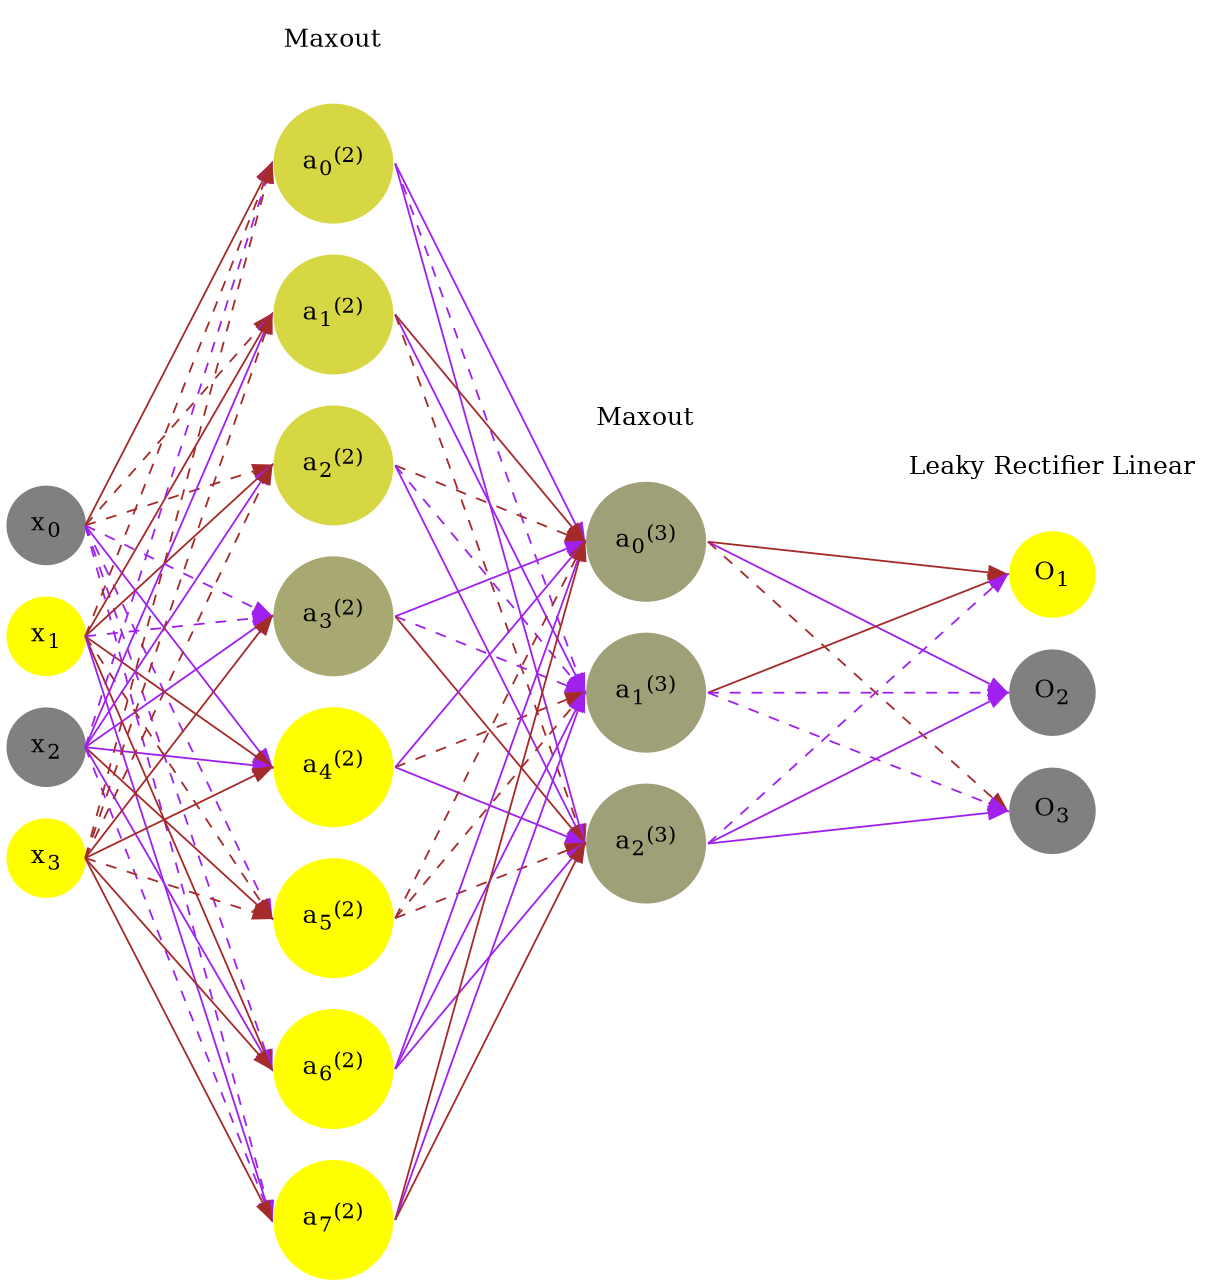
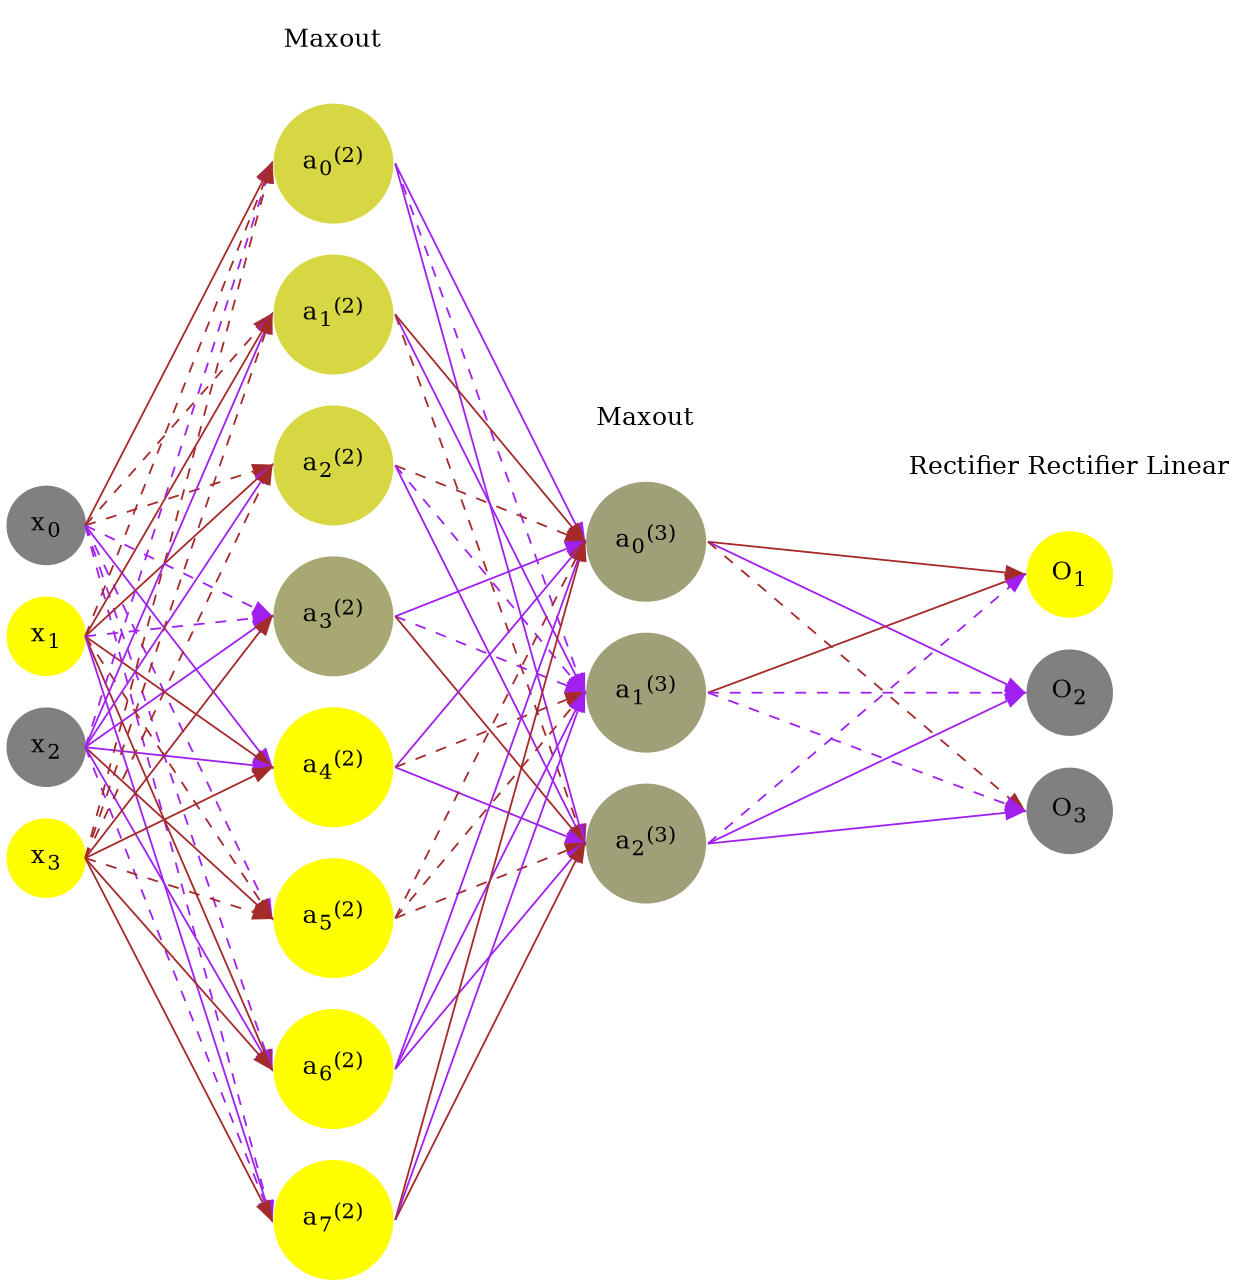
node "Leaky Rectifier Linear": label "Leaky Rectifier Linear" -> "Rectifier Rectifier Linear"
